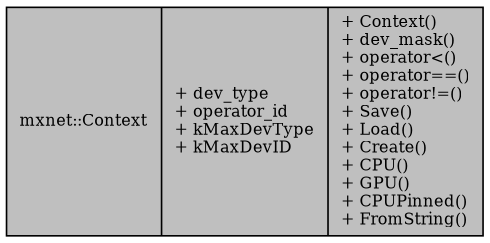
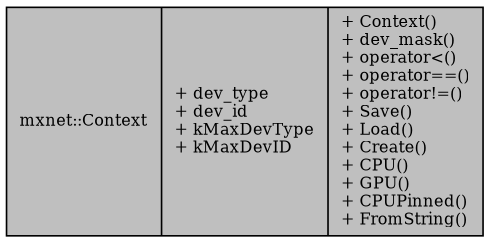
node "mxnet::Context": text "+ operator_id" -> "+ dev_id"
